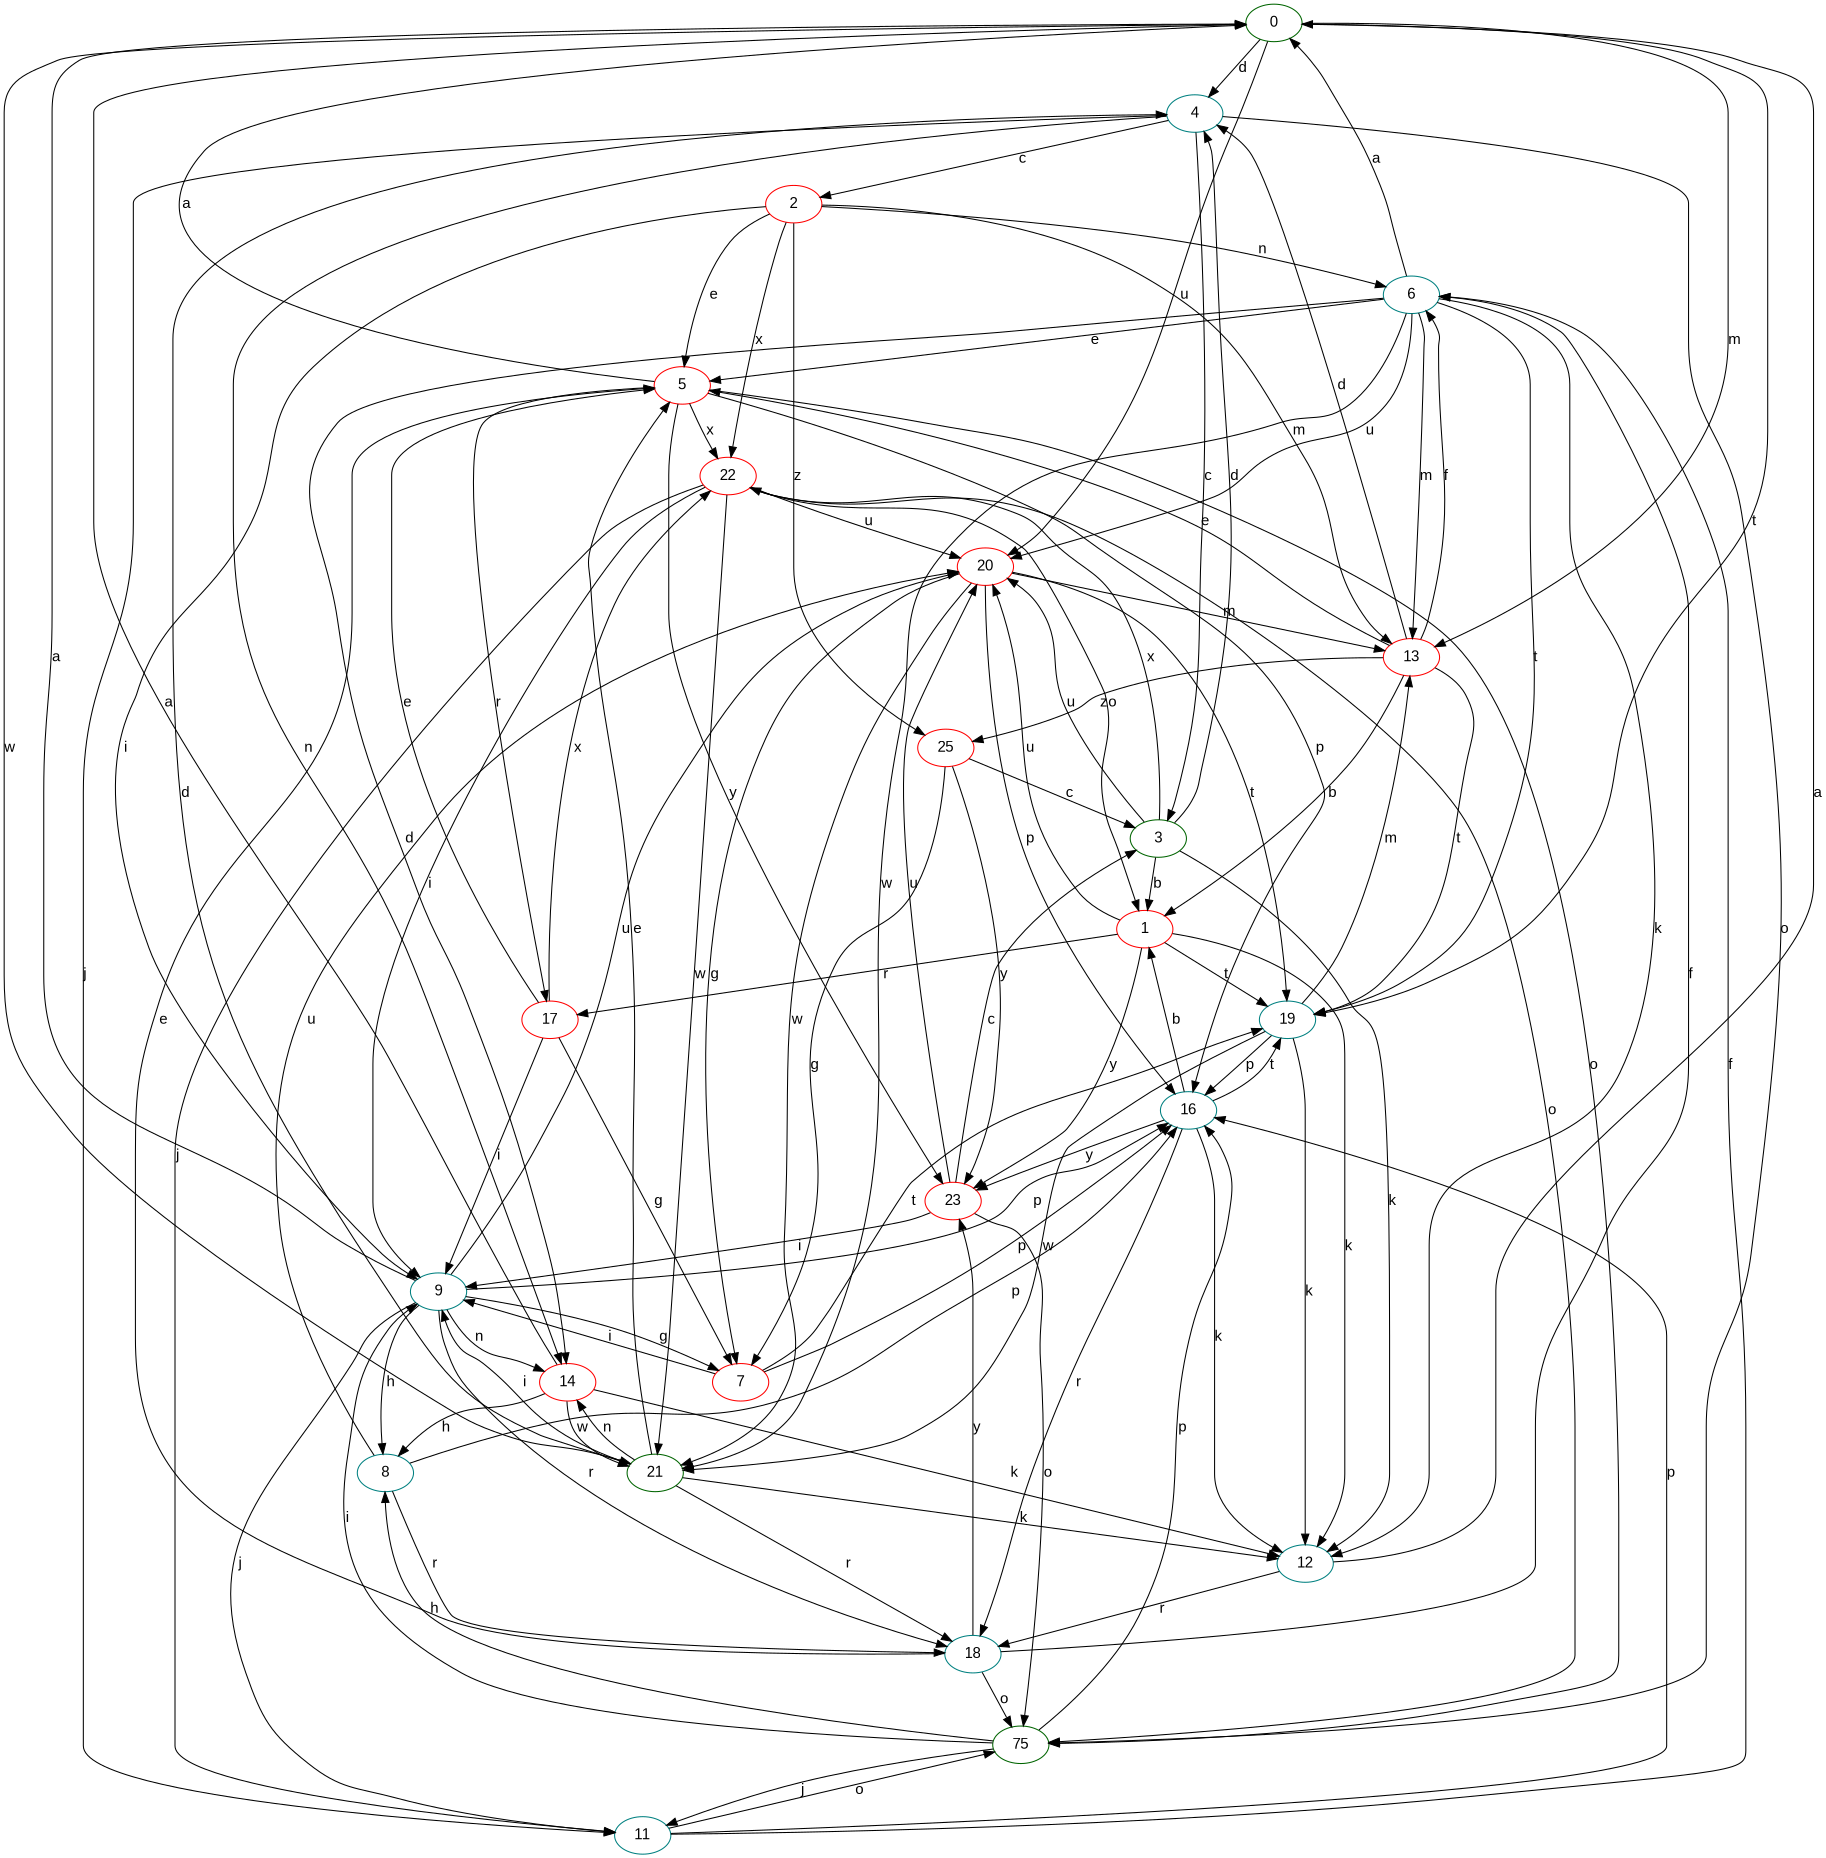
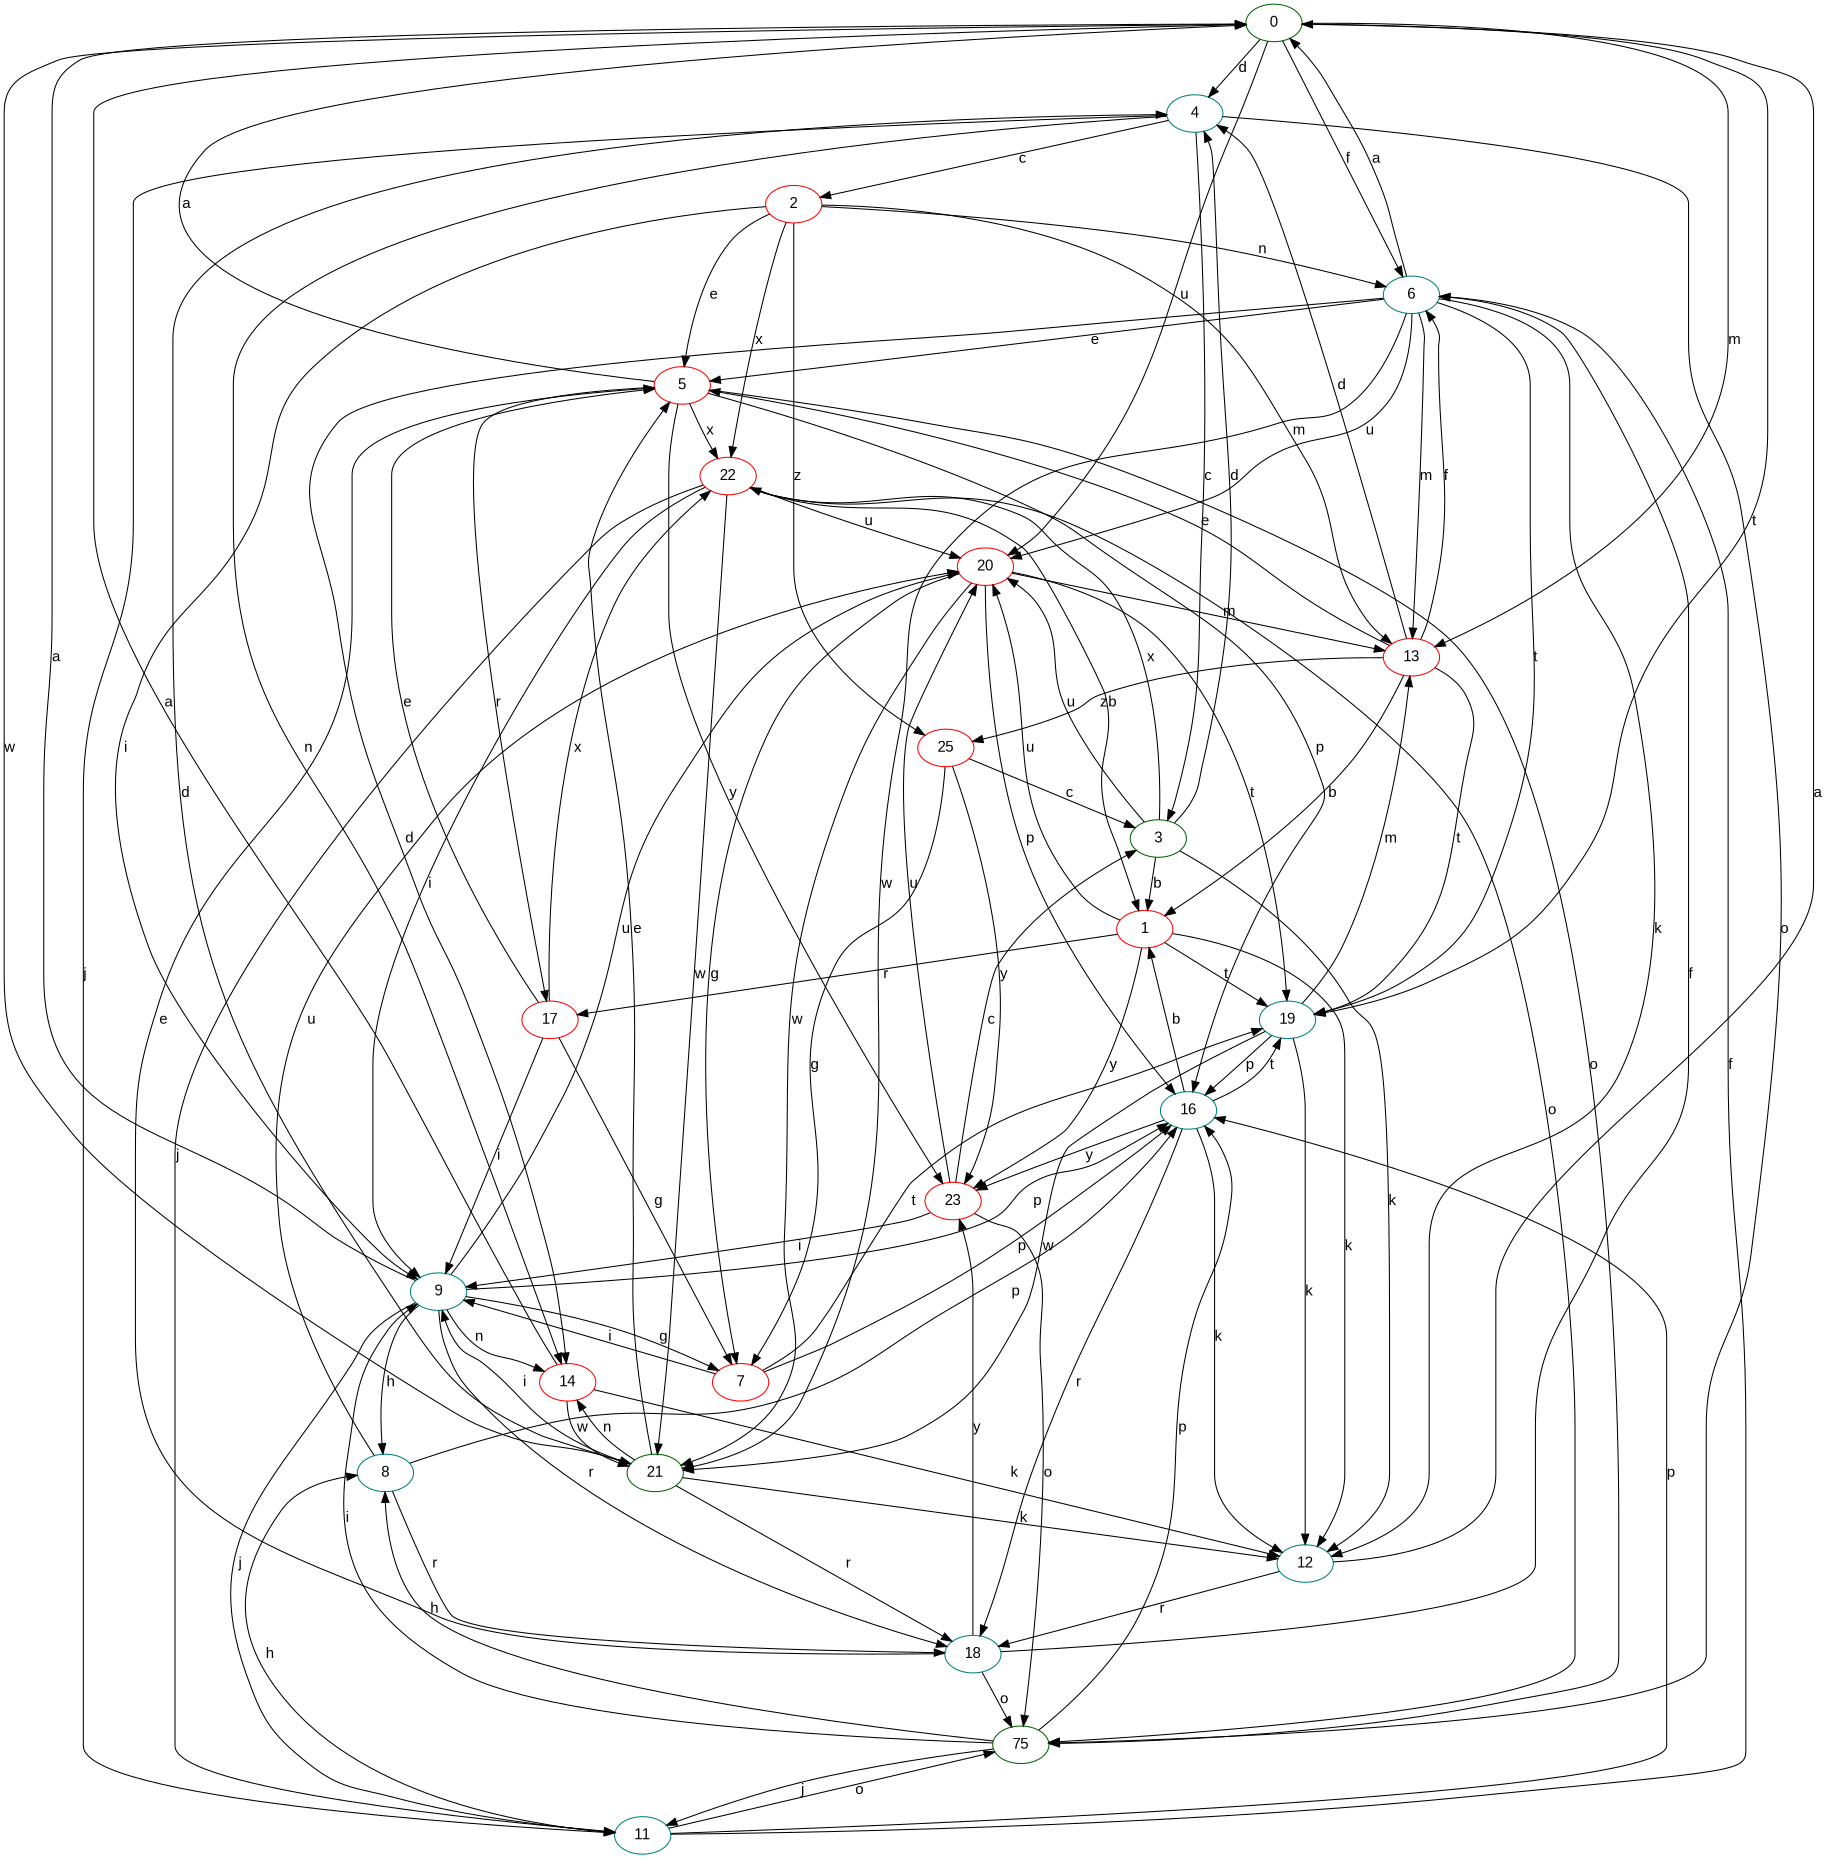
edge "0" -> "6": added, label "f"
edge "22" -> "1": label "o" -> "b"
edge "14" -> "8": now "11" -> "8"
